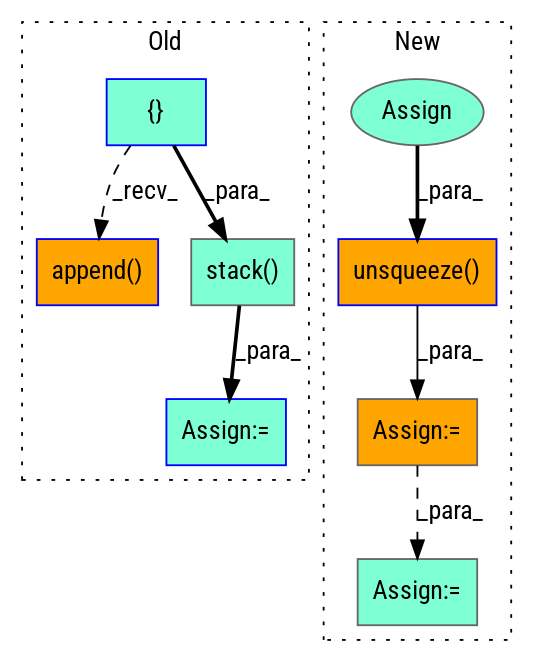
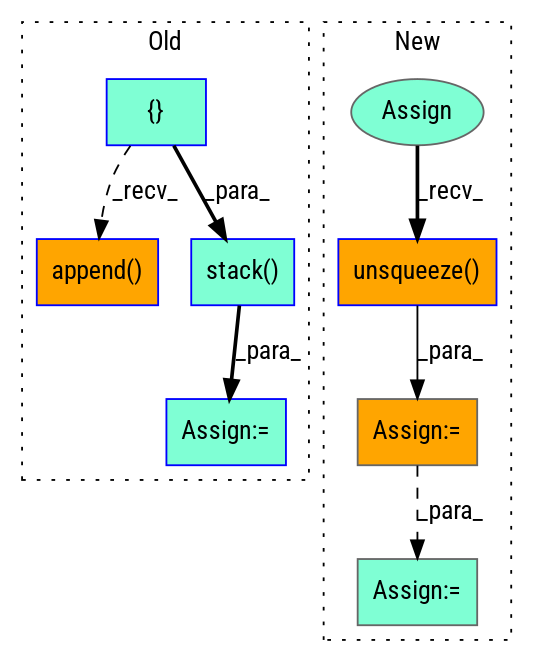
edge "Assign" -> "unsqueeze()": label "_para_" -> "_recv_"
node "stack()": color gray40 -> blue
